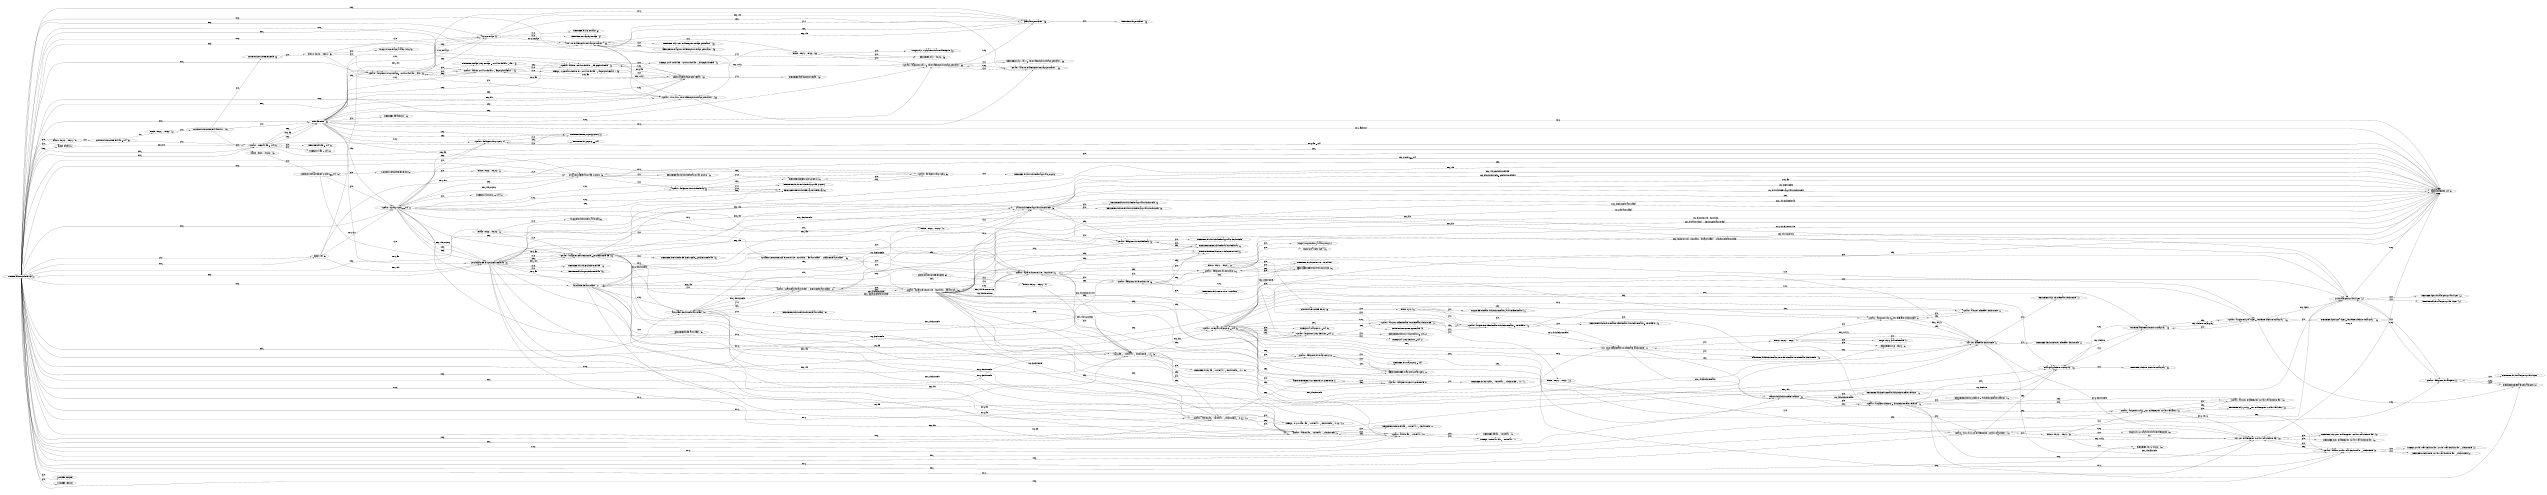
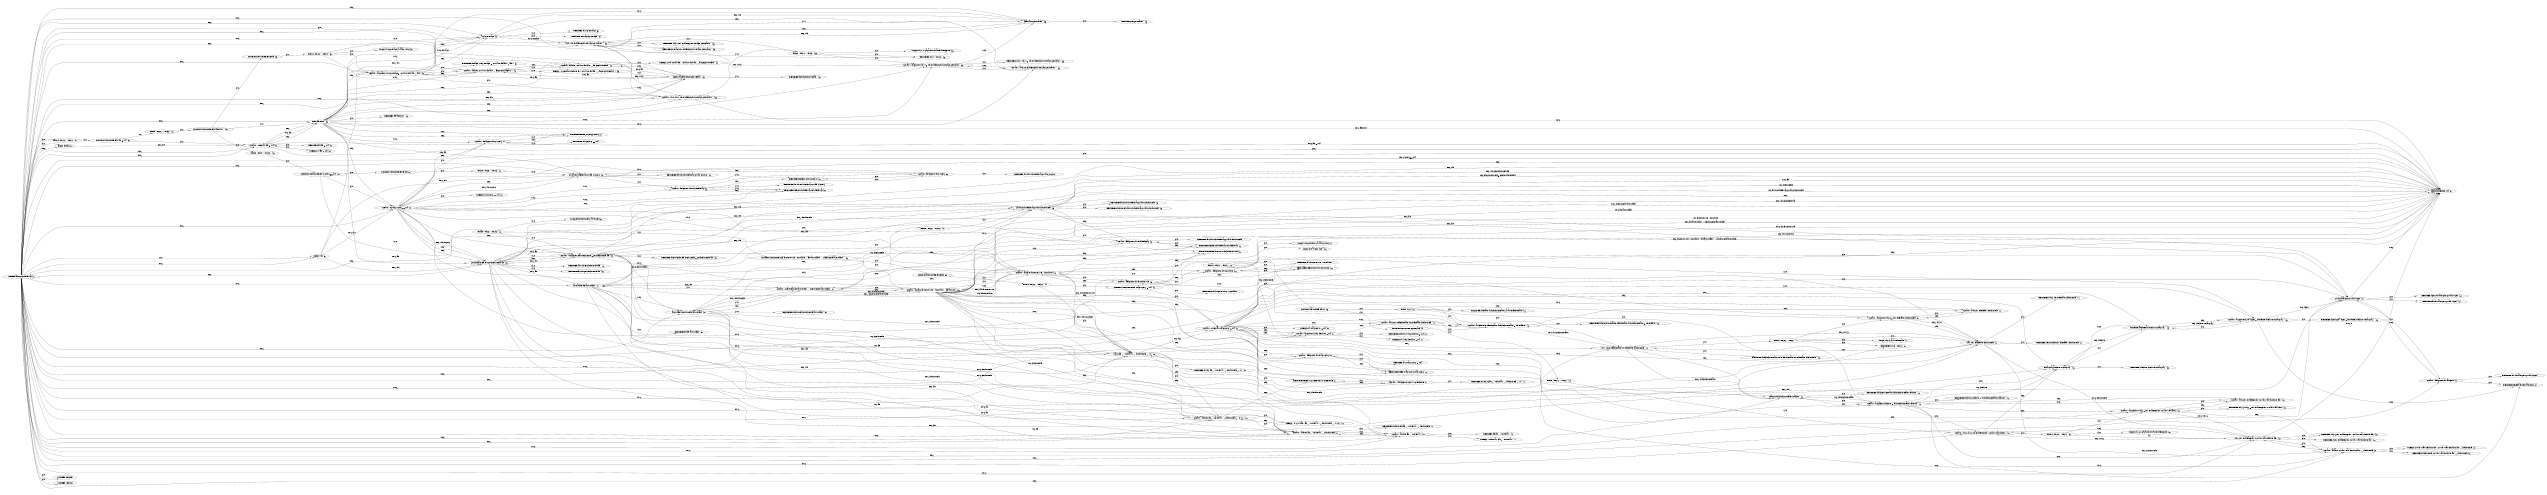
edge "(METHOD,addToIncludeFileMap)" -> "(IDENTIFIER,$obj17,<empty>)": label "DDG: " -> "AST: "
node "(CONTROL_STRUCTURE,IF,if (totalproperty != null))": added
edge "(FIELD_IDENTIFIER,allDigests,allDigests)" -> "(<operator>.fieldAccess,this.allDigests)": removed, label "CFG:"
node "(IDENTIFIER,$obj16,<empty>)": removed
